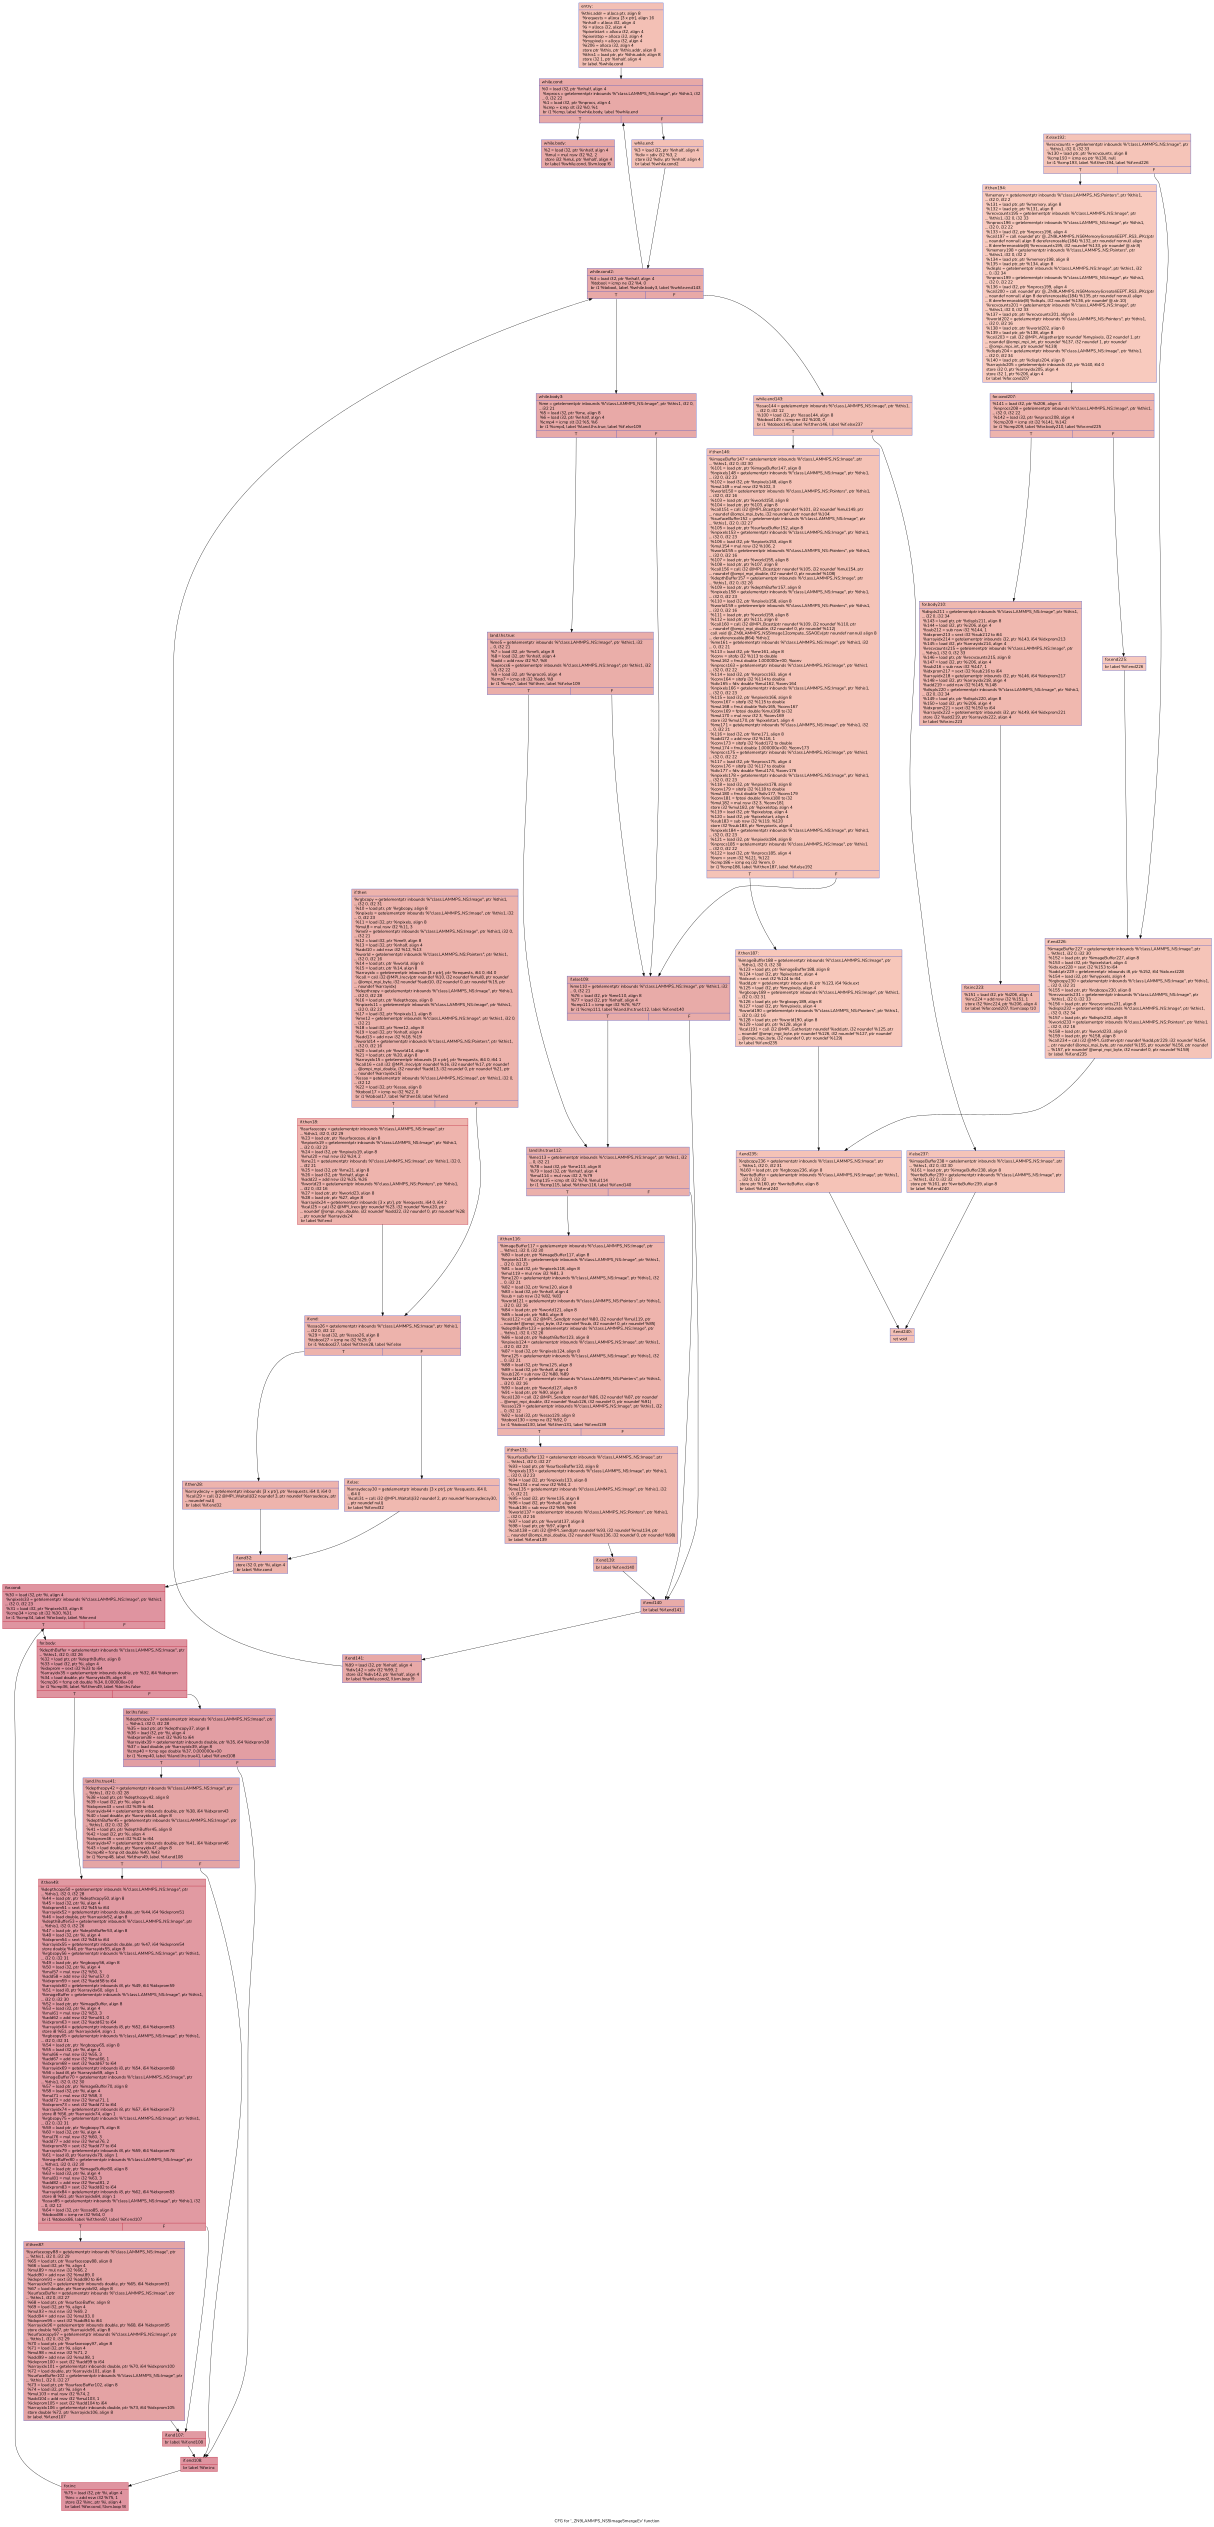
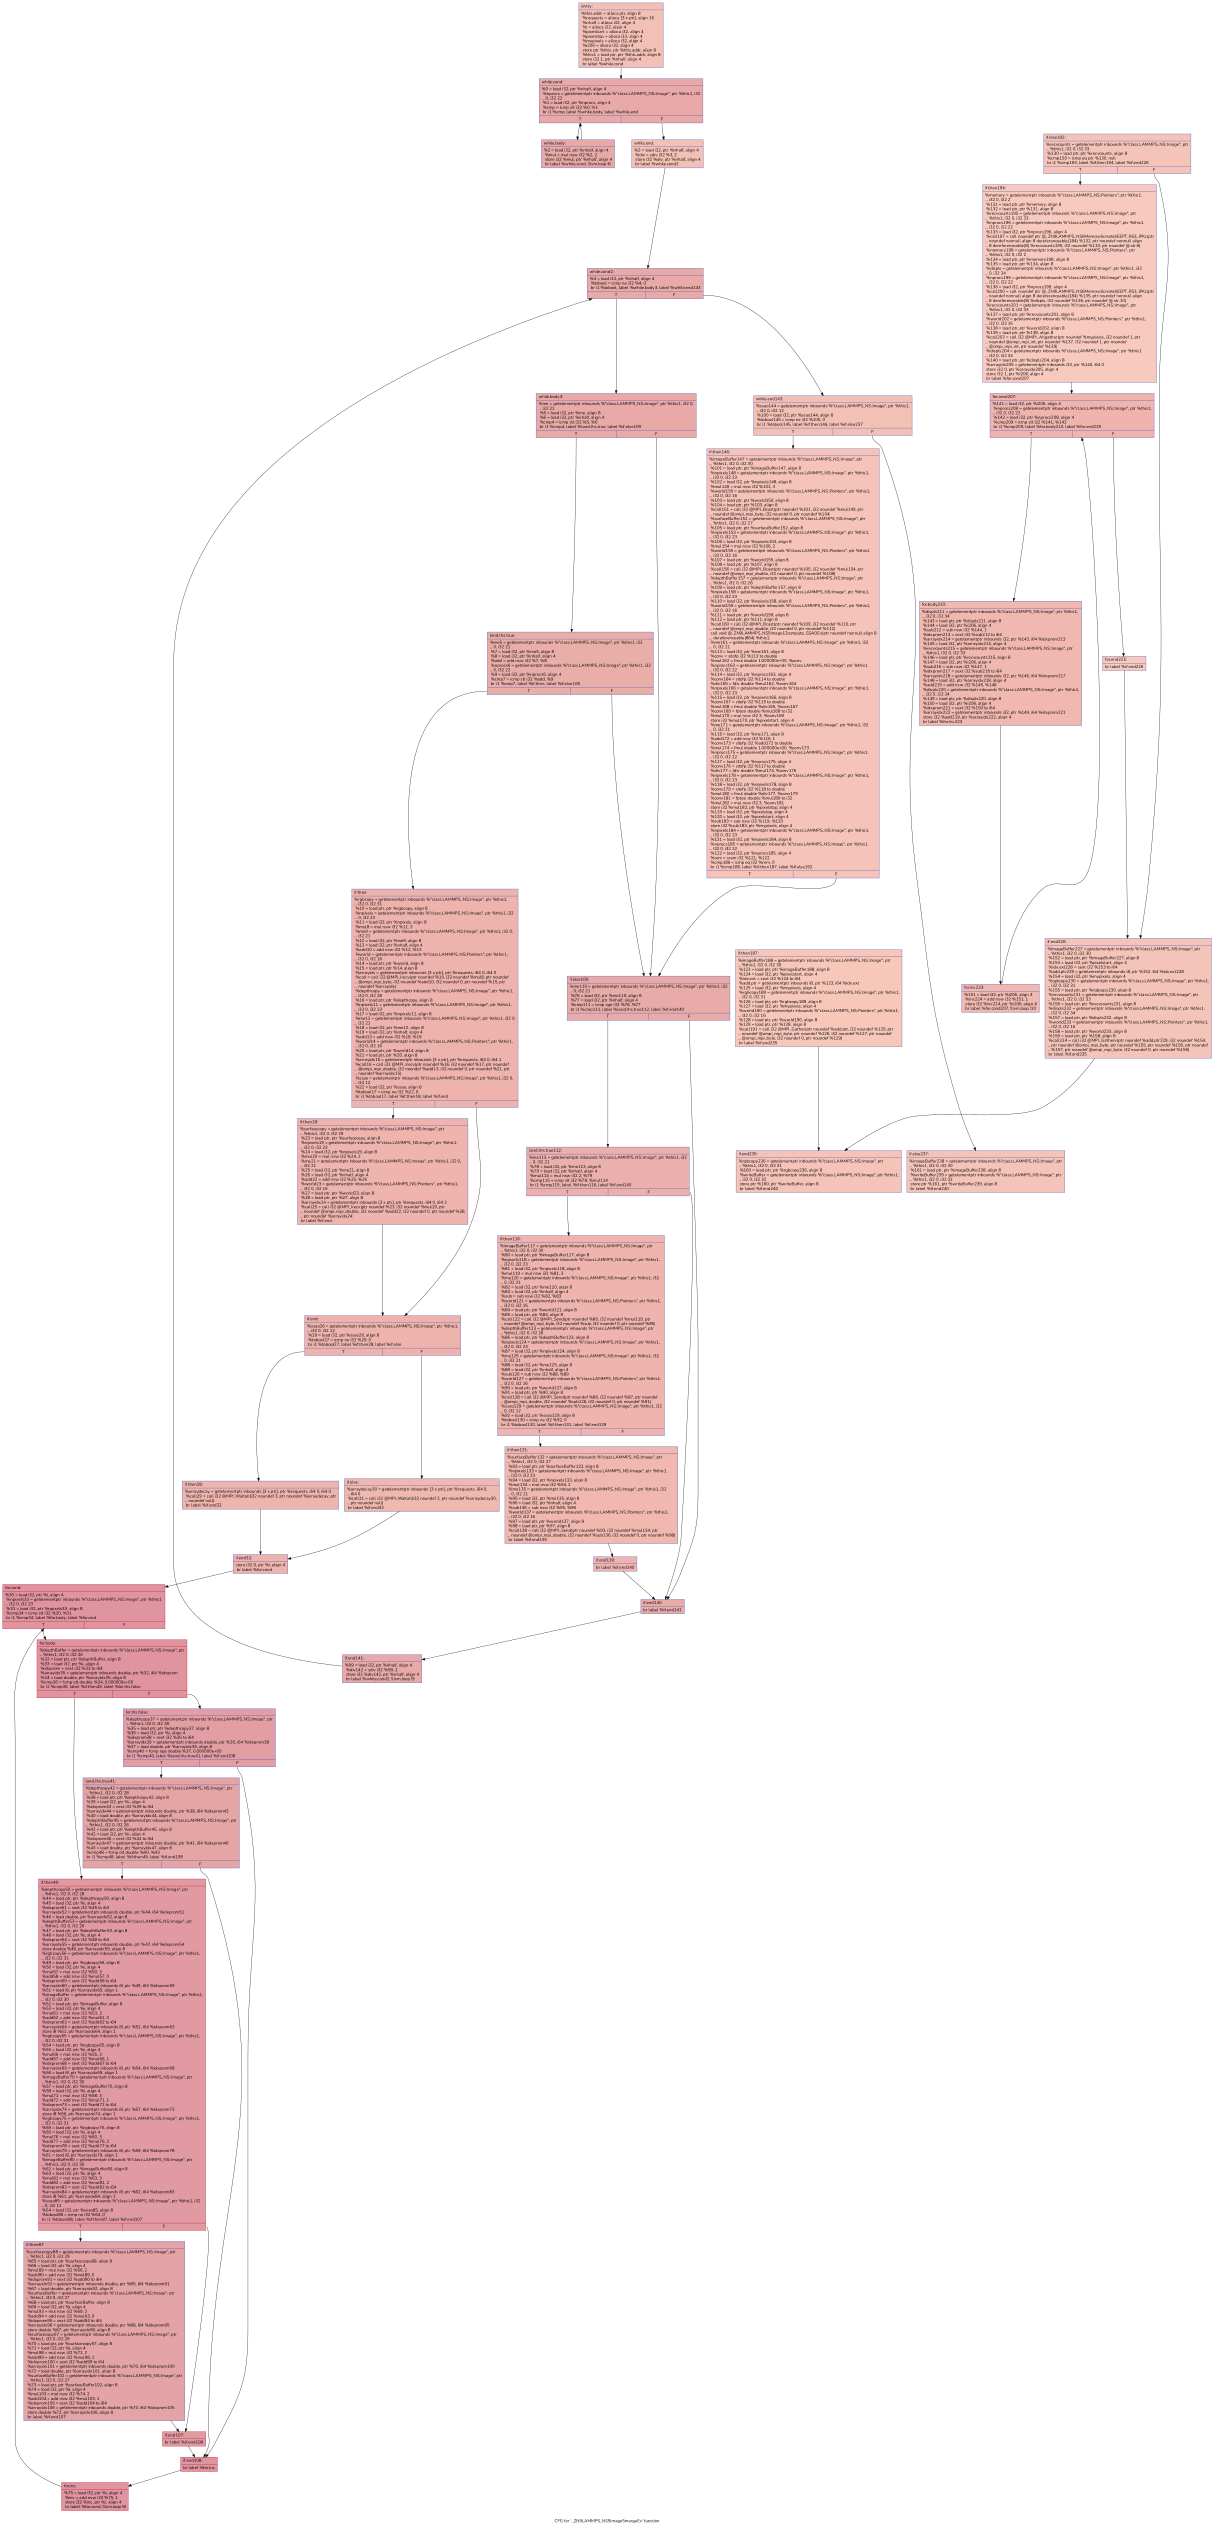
edge "while.cond2:" -> "while.cond:": now "while.body:" -> "while.cond:"
edge "for.inc223:" -> "for.cond207:": added
edge "if.then146:" -> "if.then187:": removed
edge "land.lhs.true:" -> "land.lhs.true112:": now "land.lhs.true:" -> "if.then:"
node "if.then18:": color #b70d28ff -> #3d50c3ff
node "if.end240:": removed
